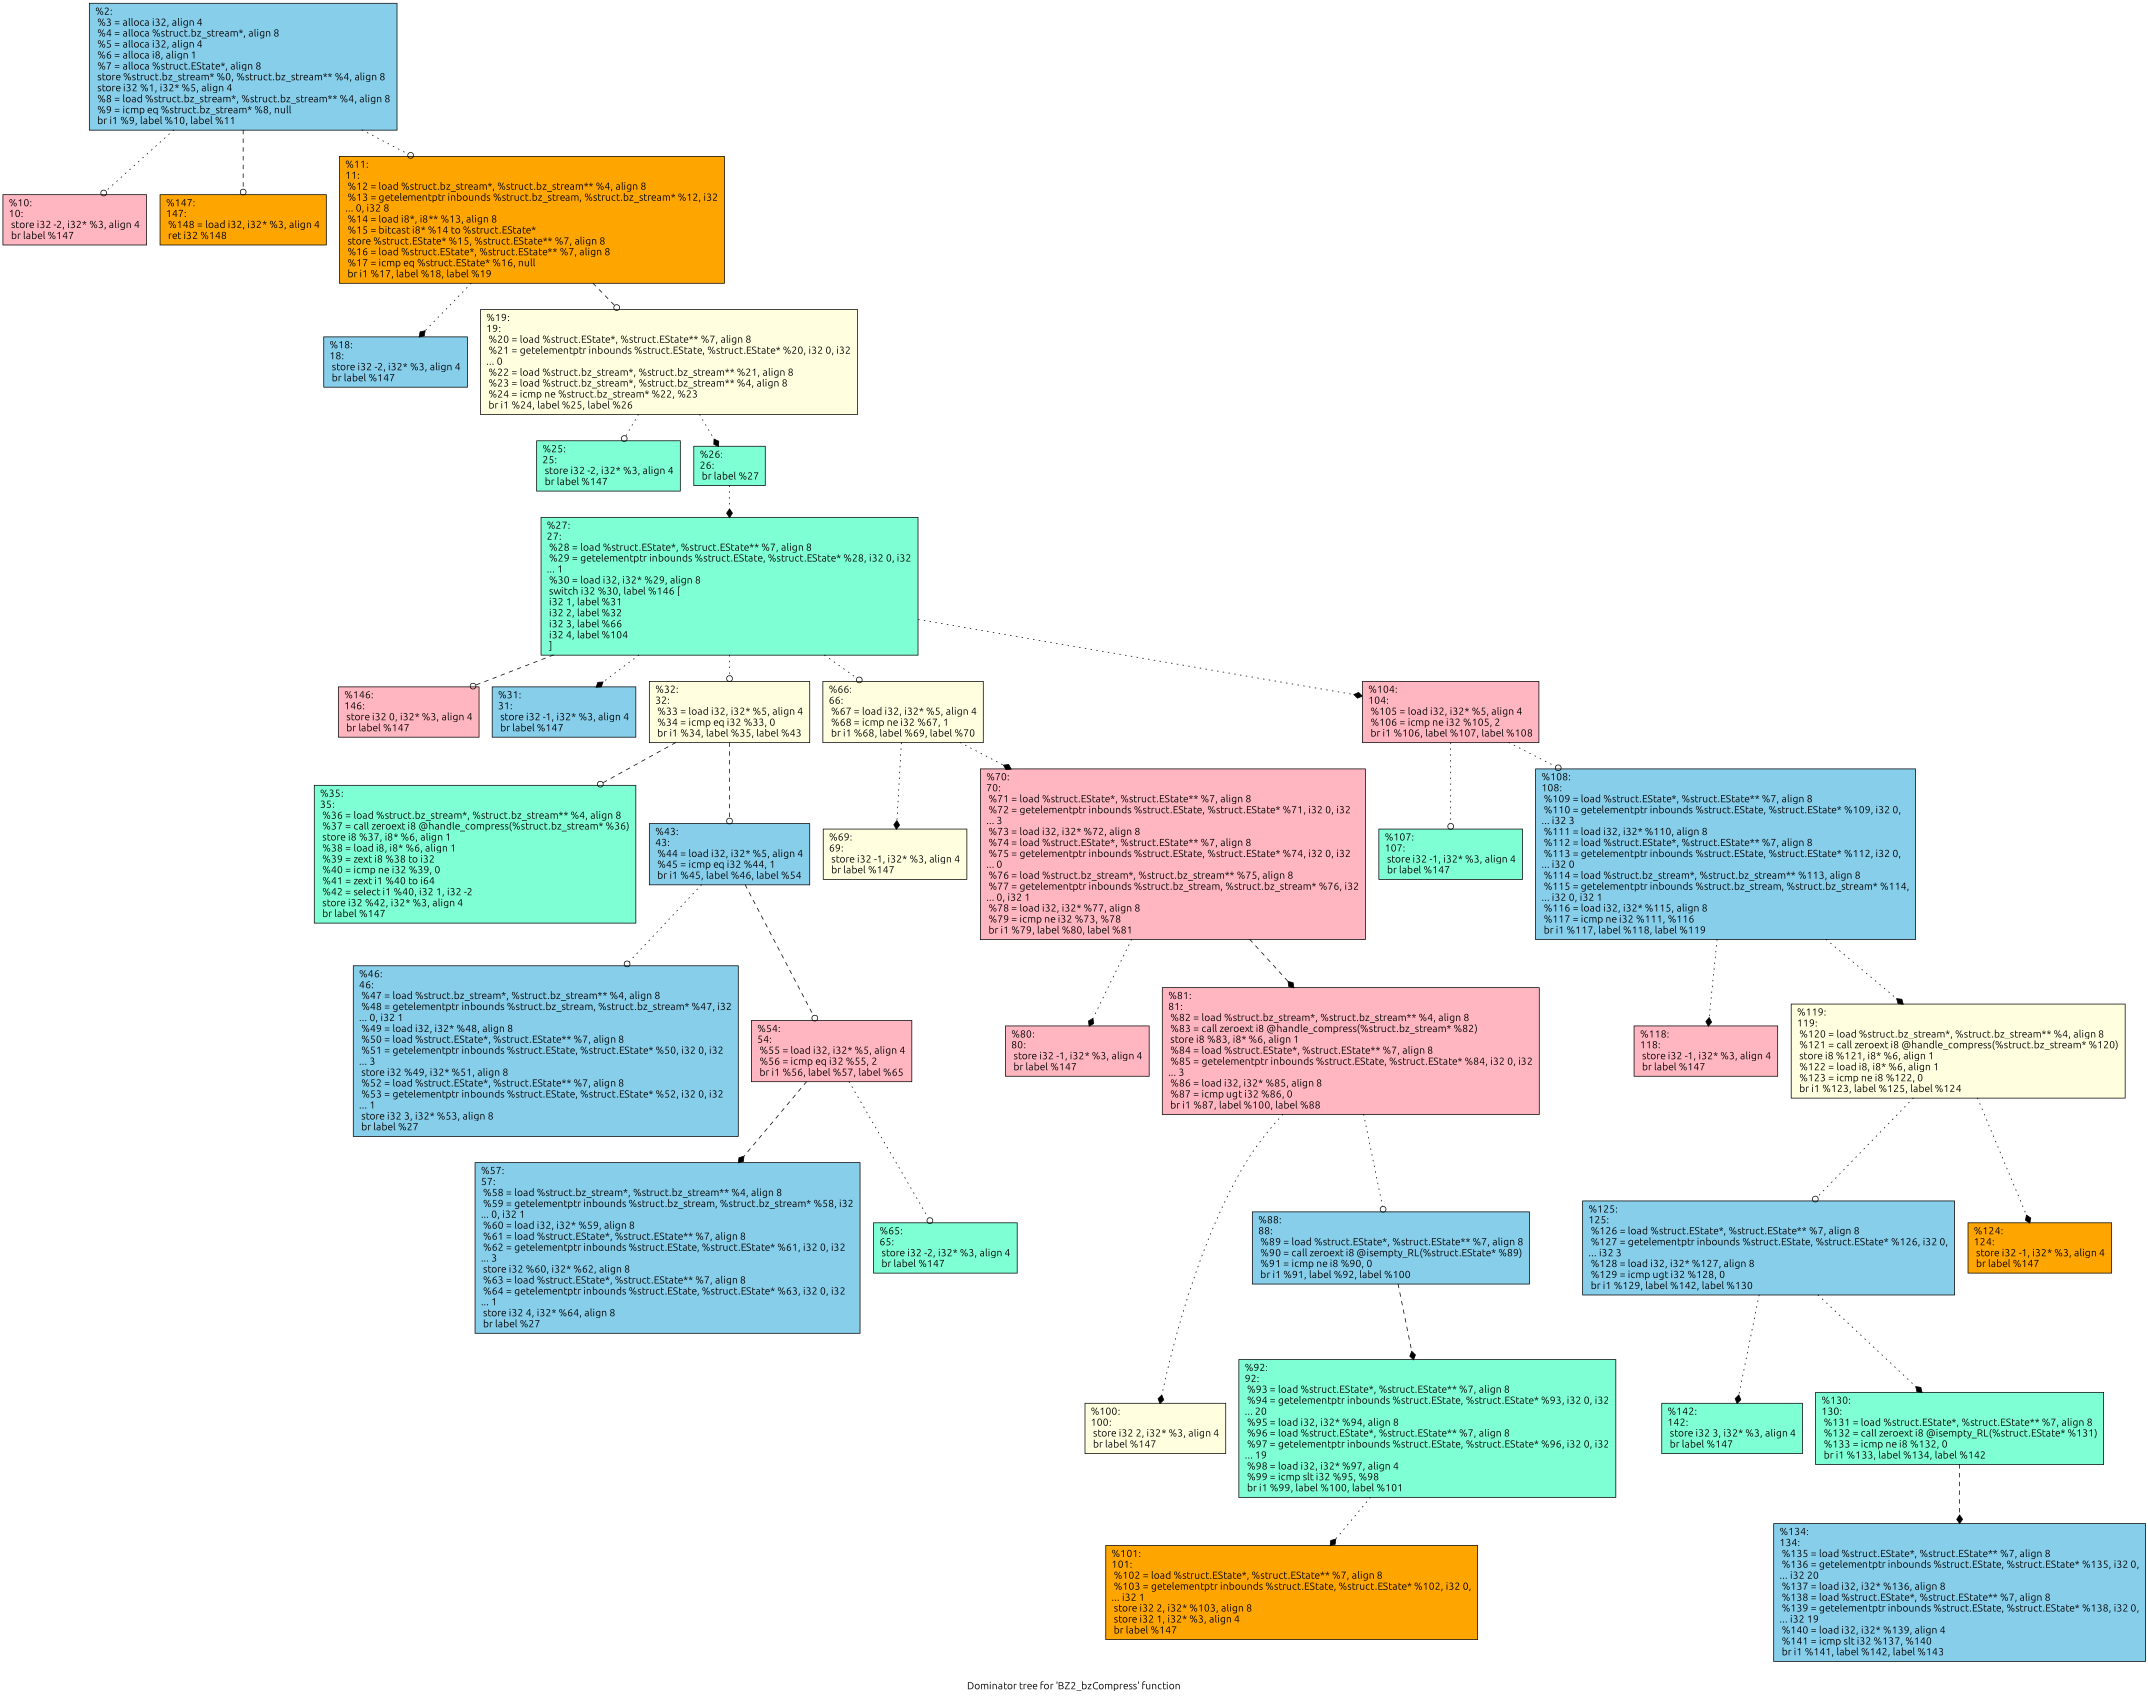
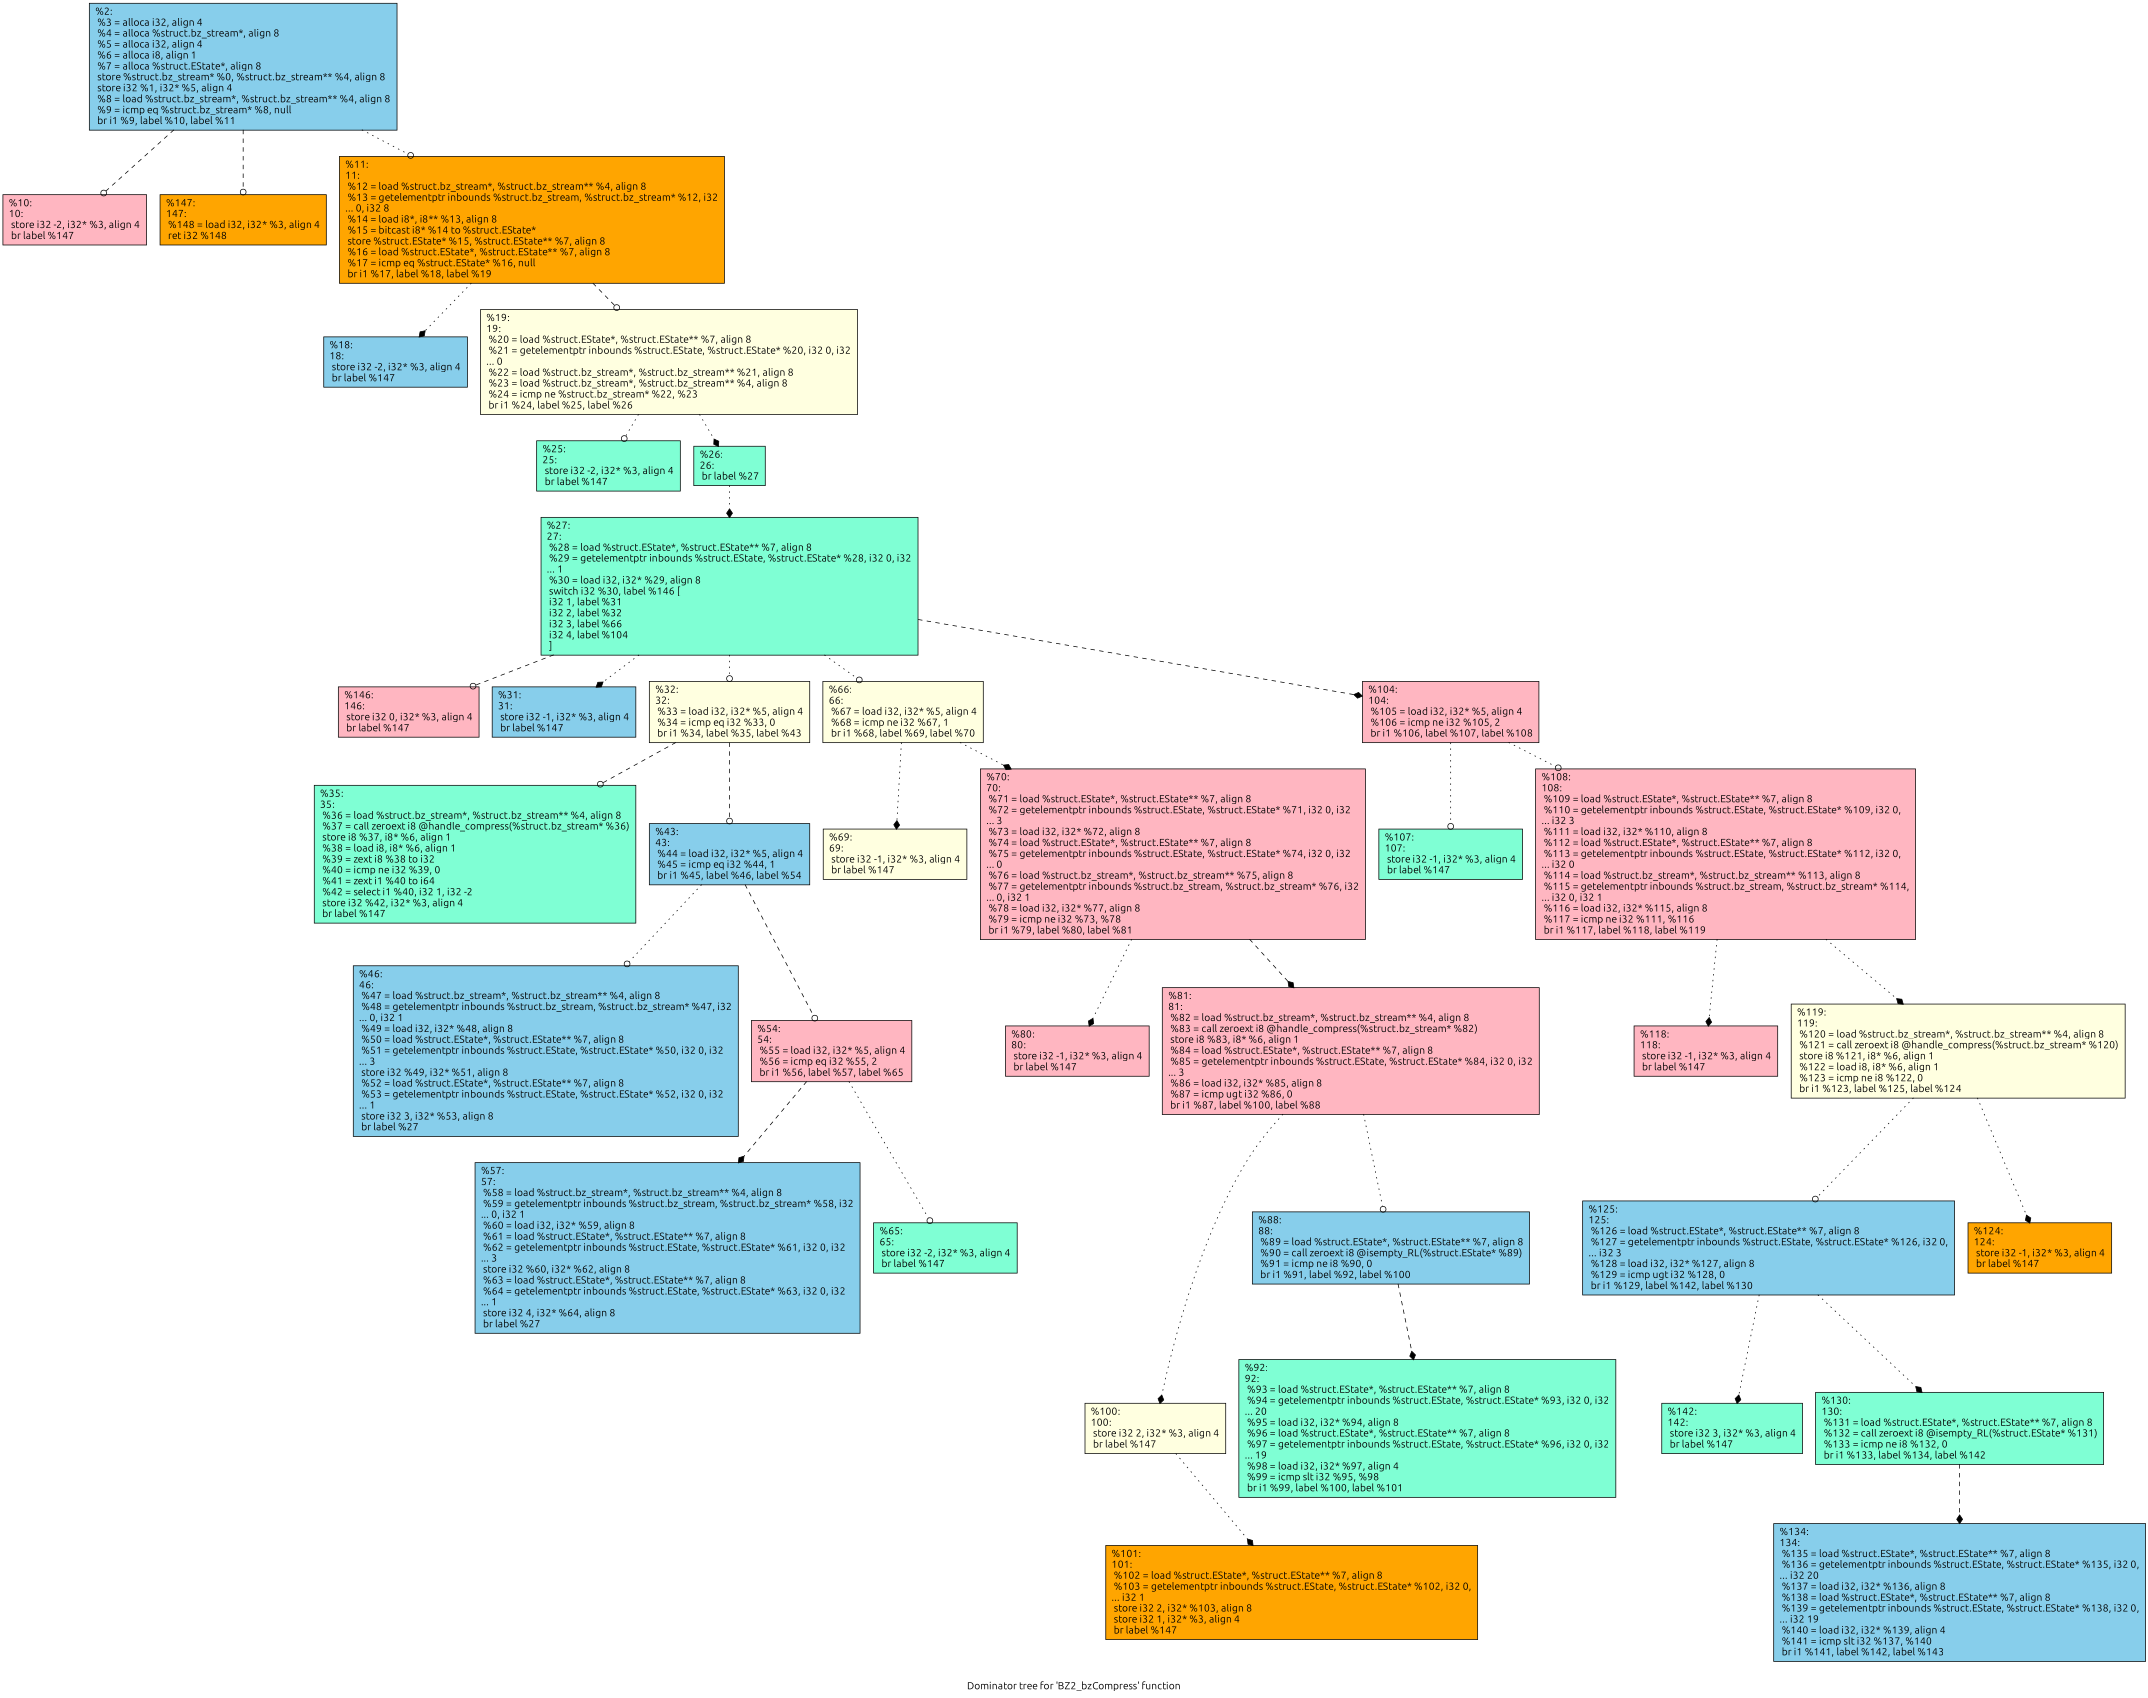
edge "%2:" -> "%10:": style dotted -> dashed
edge "%27:" -> "%104:": style dotted -> dashed
node "%108:": fillcolor skyblue -> lightpink
edge "%92:" -> "%101:": now "%100:" -> "%101:"
